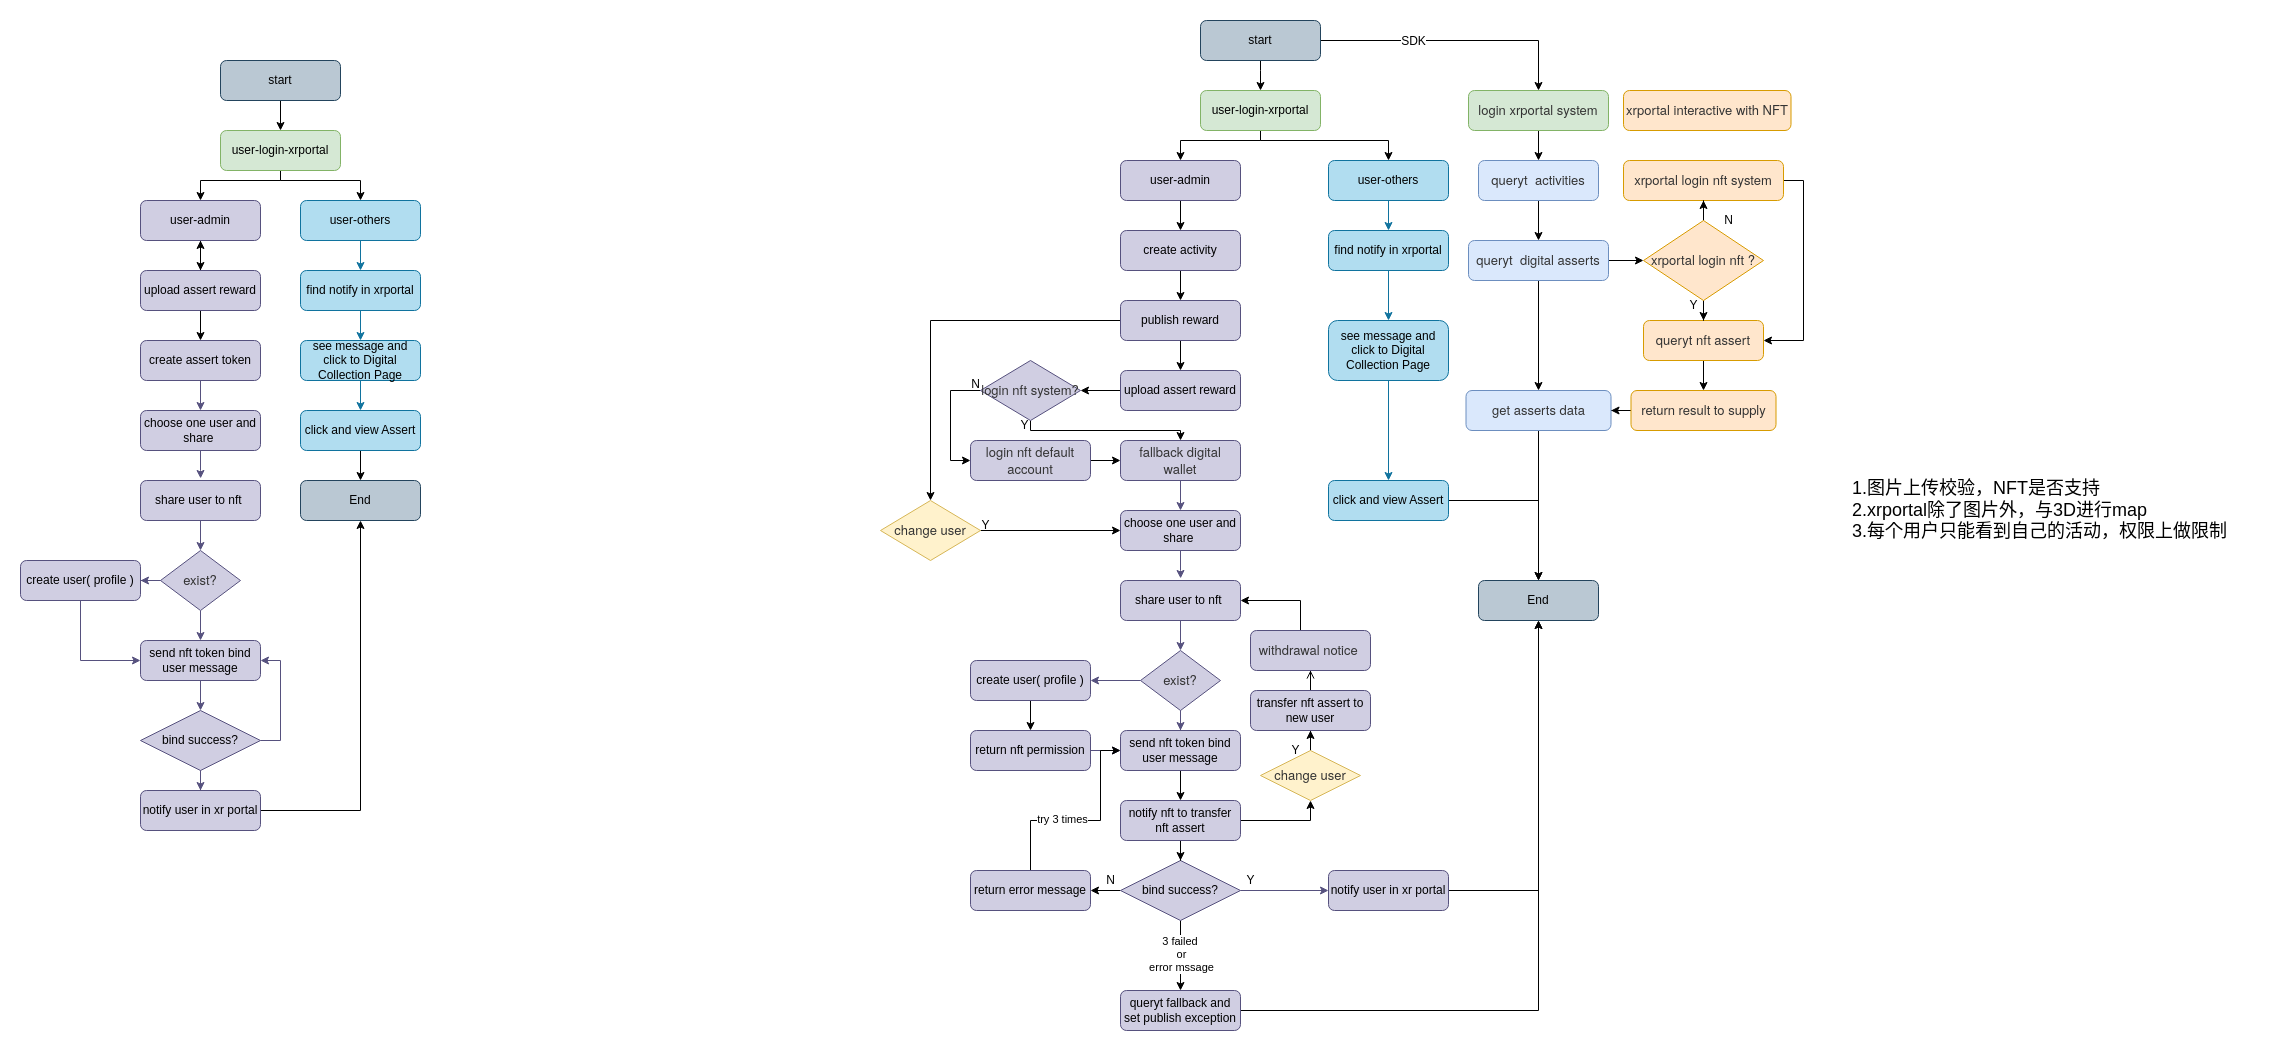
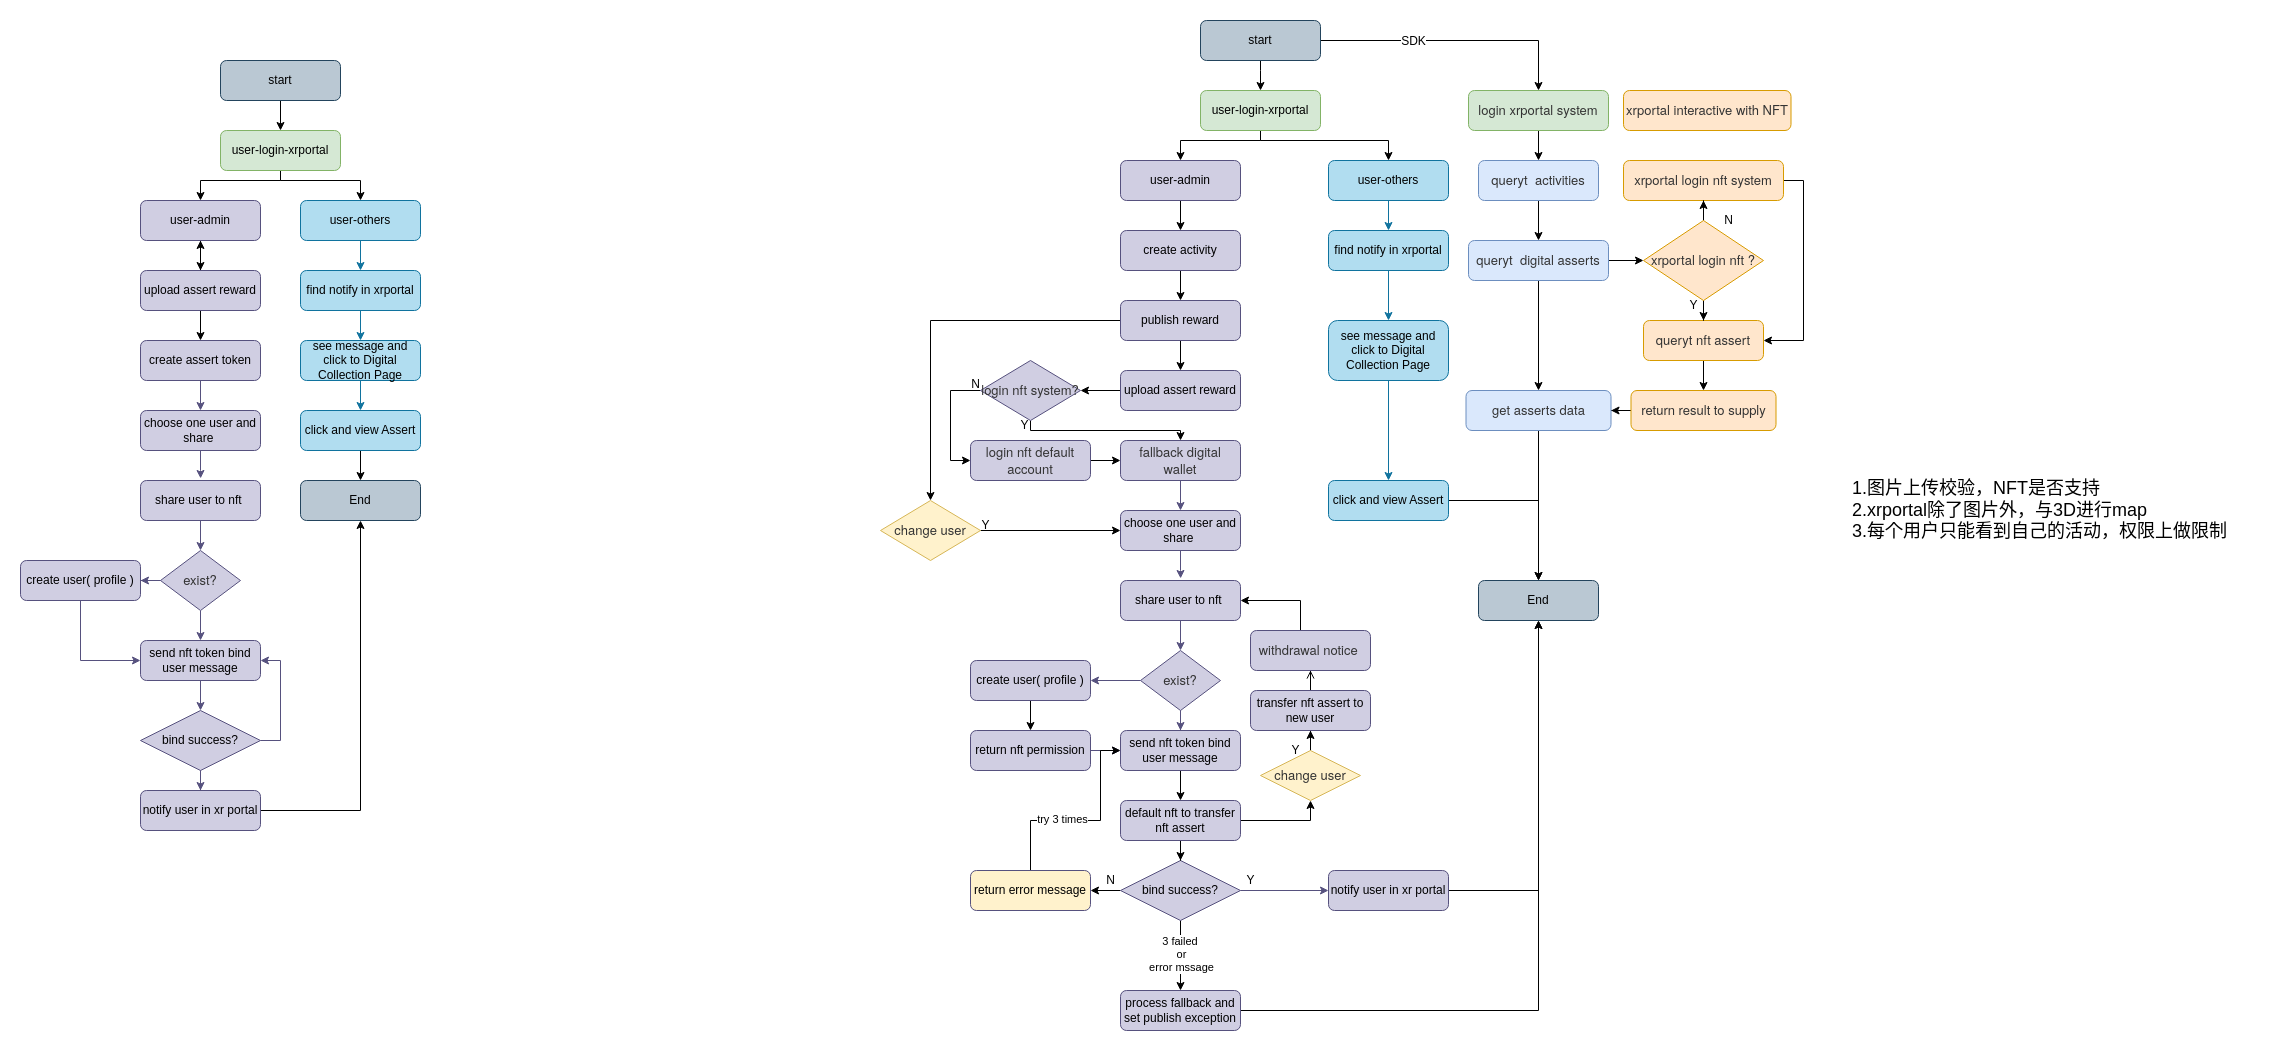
node "notify nft to transfer nft assert": label "notify nft to transfer nft assert" -> "default nft to transfer nft assert"
node "return error message": fillcolor #d0cee2 -> #fff2cc
node "queryt fallback and set publish exception": label "queryt fallback and set publish exception" -> "process fallback and set publish exception"
